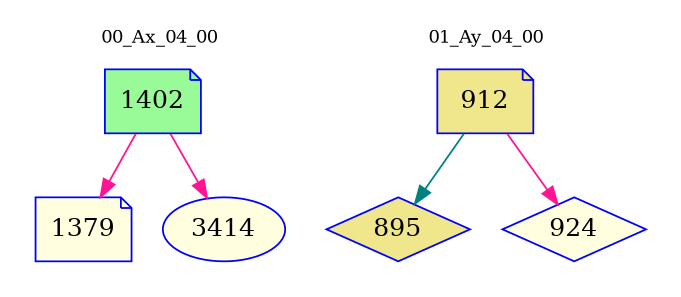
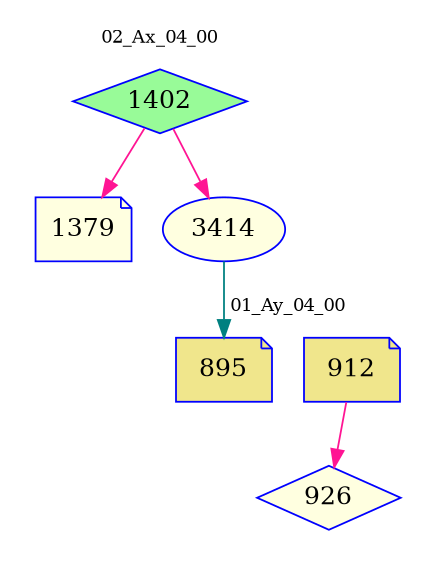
cluster "00_Ax_04_00": label "00_Ax_04_00" -> "02_Ax_04_00"
node "1402": shape note -> diamond
edge "912" -> "895": now "3414" -> "895"
node "895": shape diamond -> note
node "924": label "924" -> "926"
